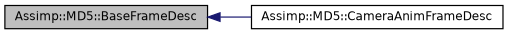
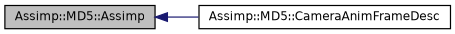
node "Assimp::MD5::BaseFrameDesc": label "Assimp::MD5::BaseFrameDesc" -> "Assimp::MD5::Assimp"
